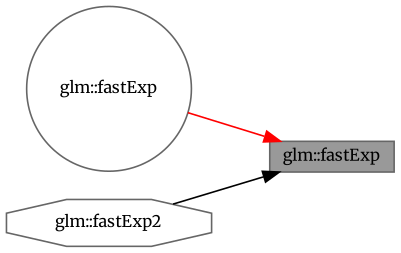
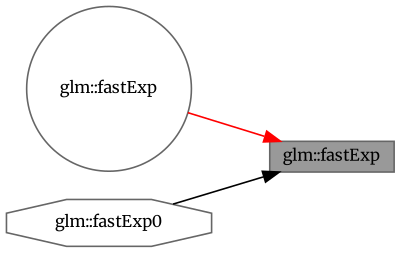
node "glm::fastExp2": label "glm::fastExp2" -> "glm::fastExp0"
